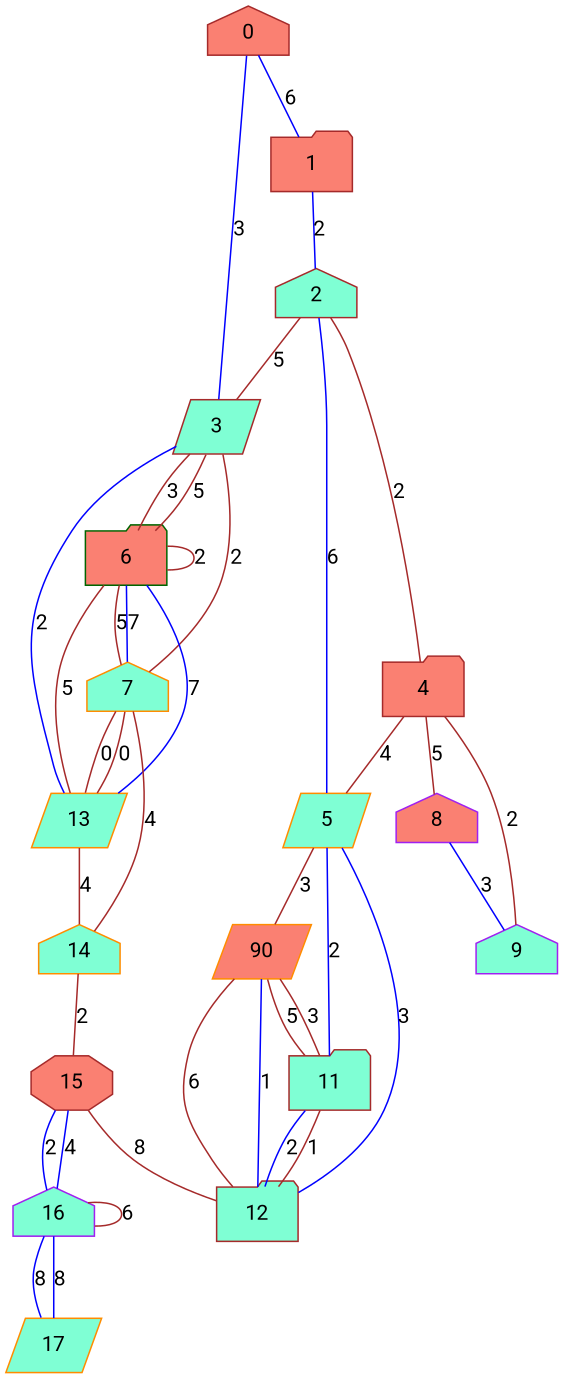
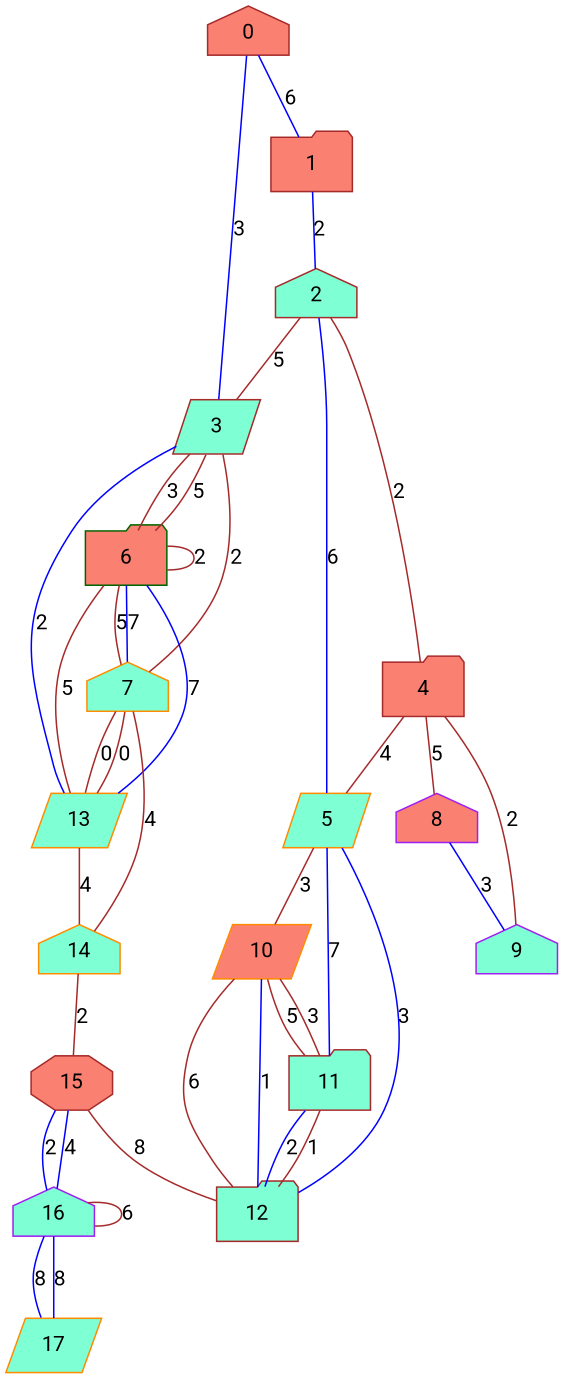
node "90": label "90" -> "10"
edge "5" -- "11": label "2" -> "7"
